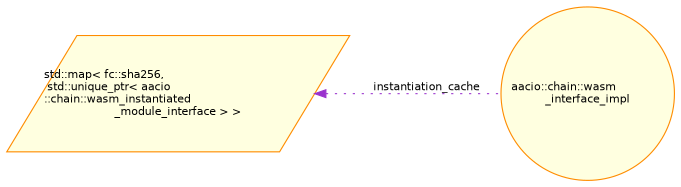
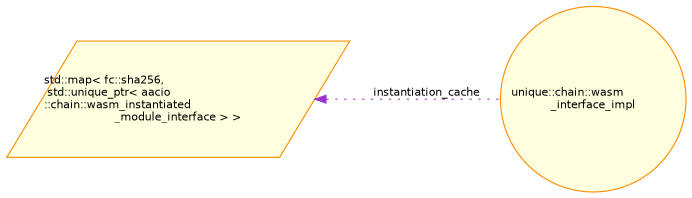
node "aacio::chain::wasm _interface_impl": label "aacio::chain::wasm _interface_impl" -> "unique::chain::wasm _interface_impl"
